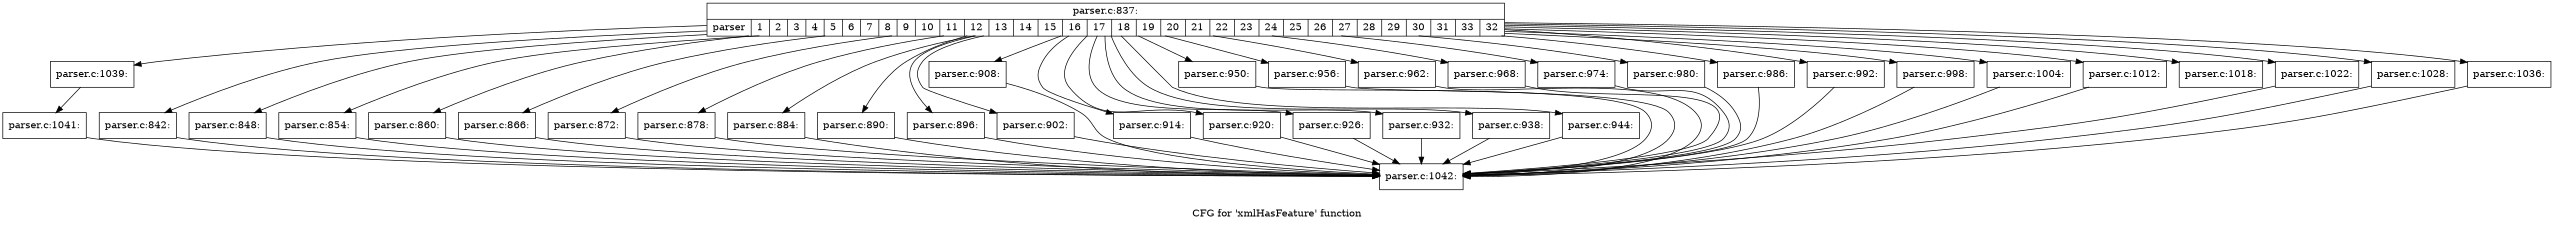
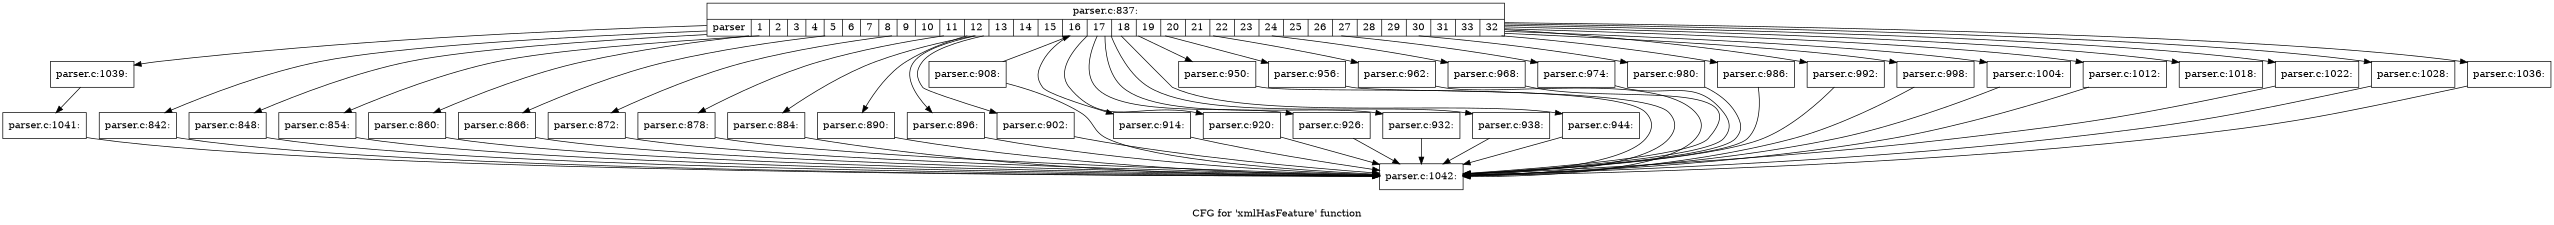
edge "parser.c:837:" -> "parser.c:908:": reversed
